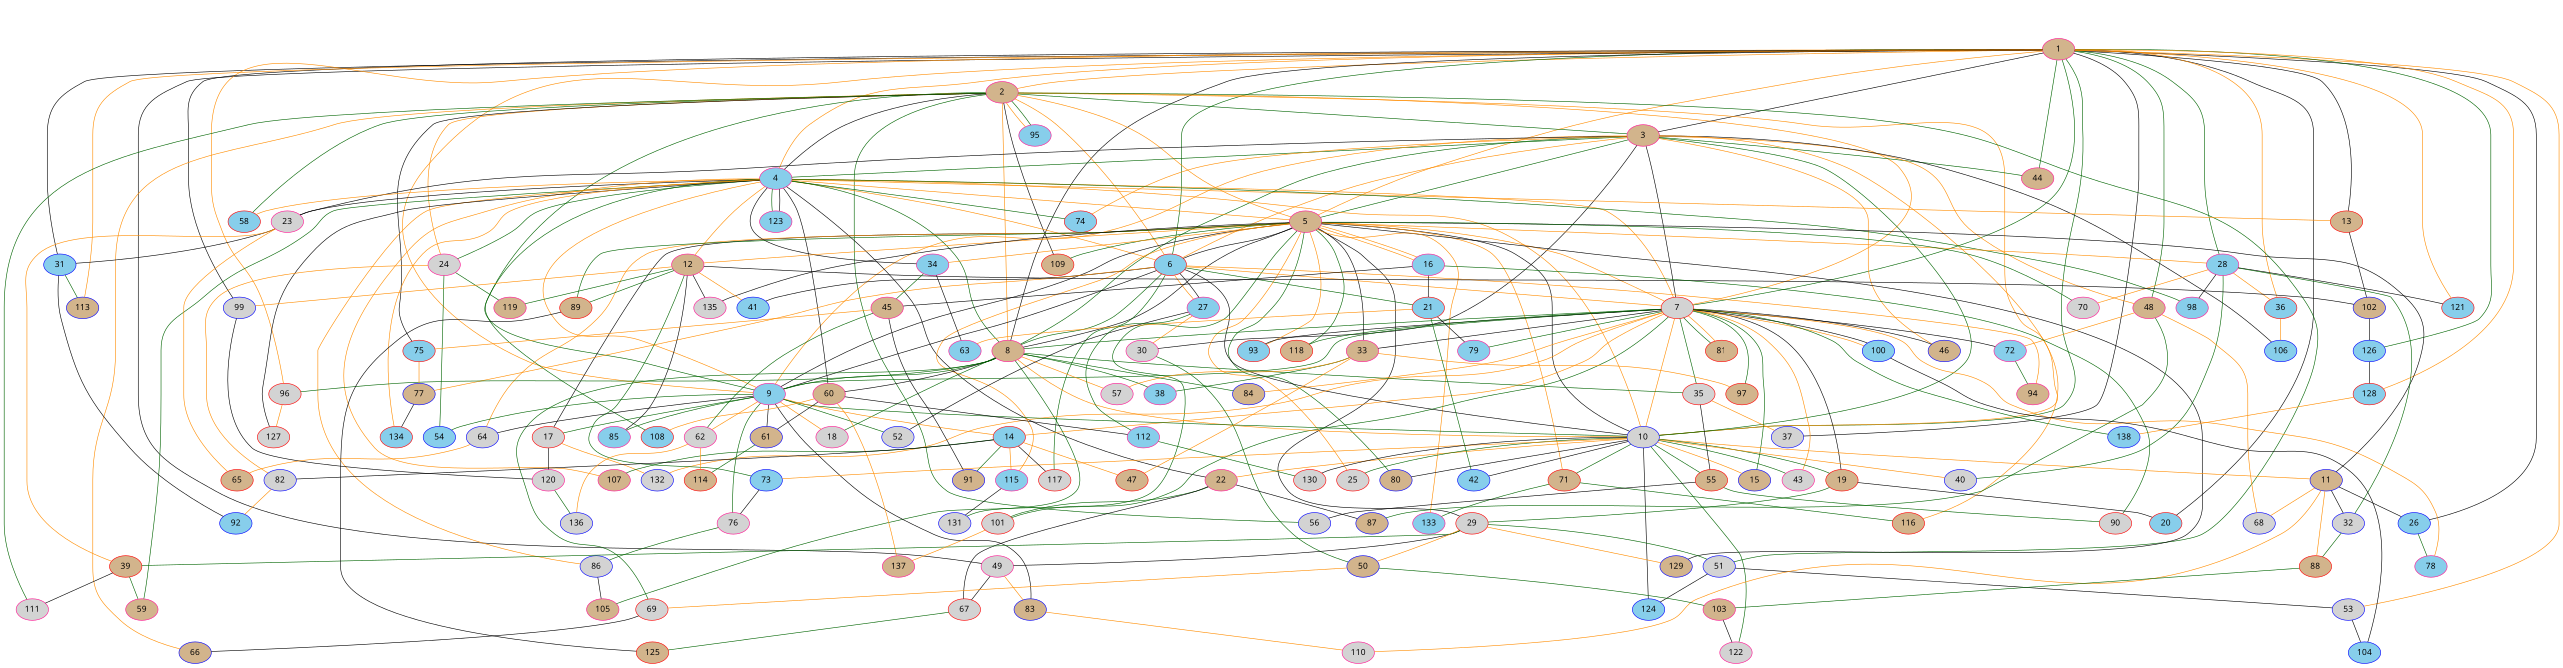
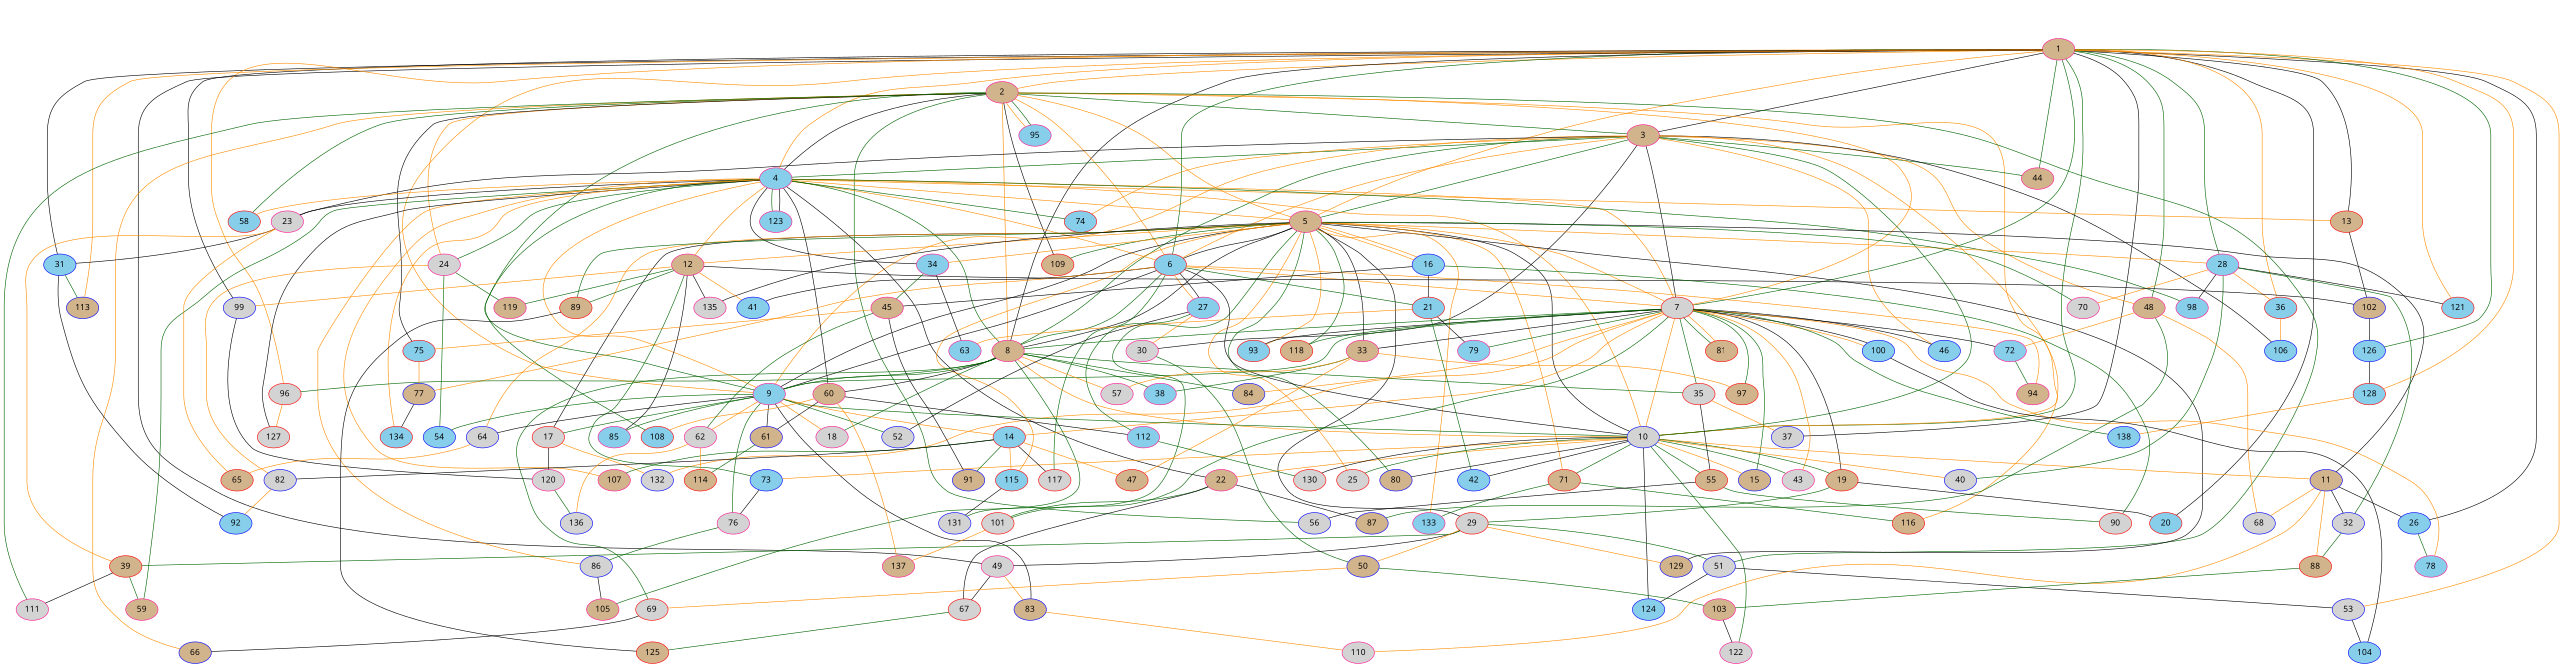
node "16": color deeppink -> blue
node "46": fillcolor tan -> skyblue
node "115": color deeppink -> red
